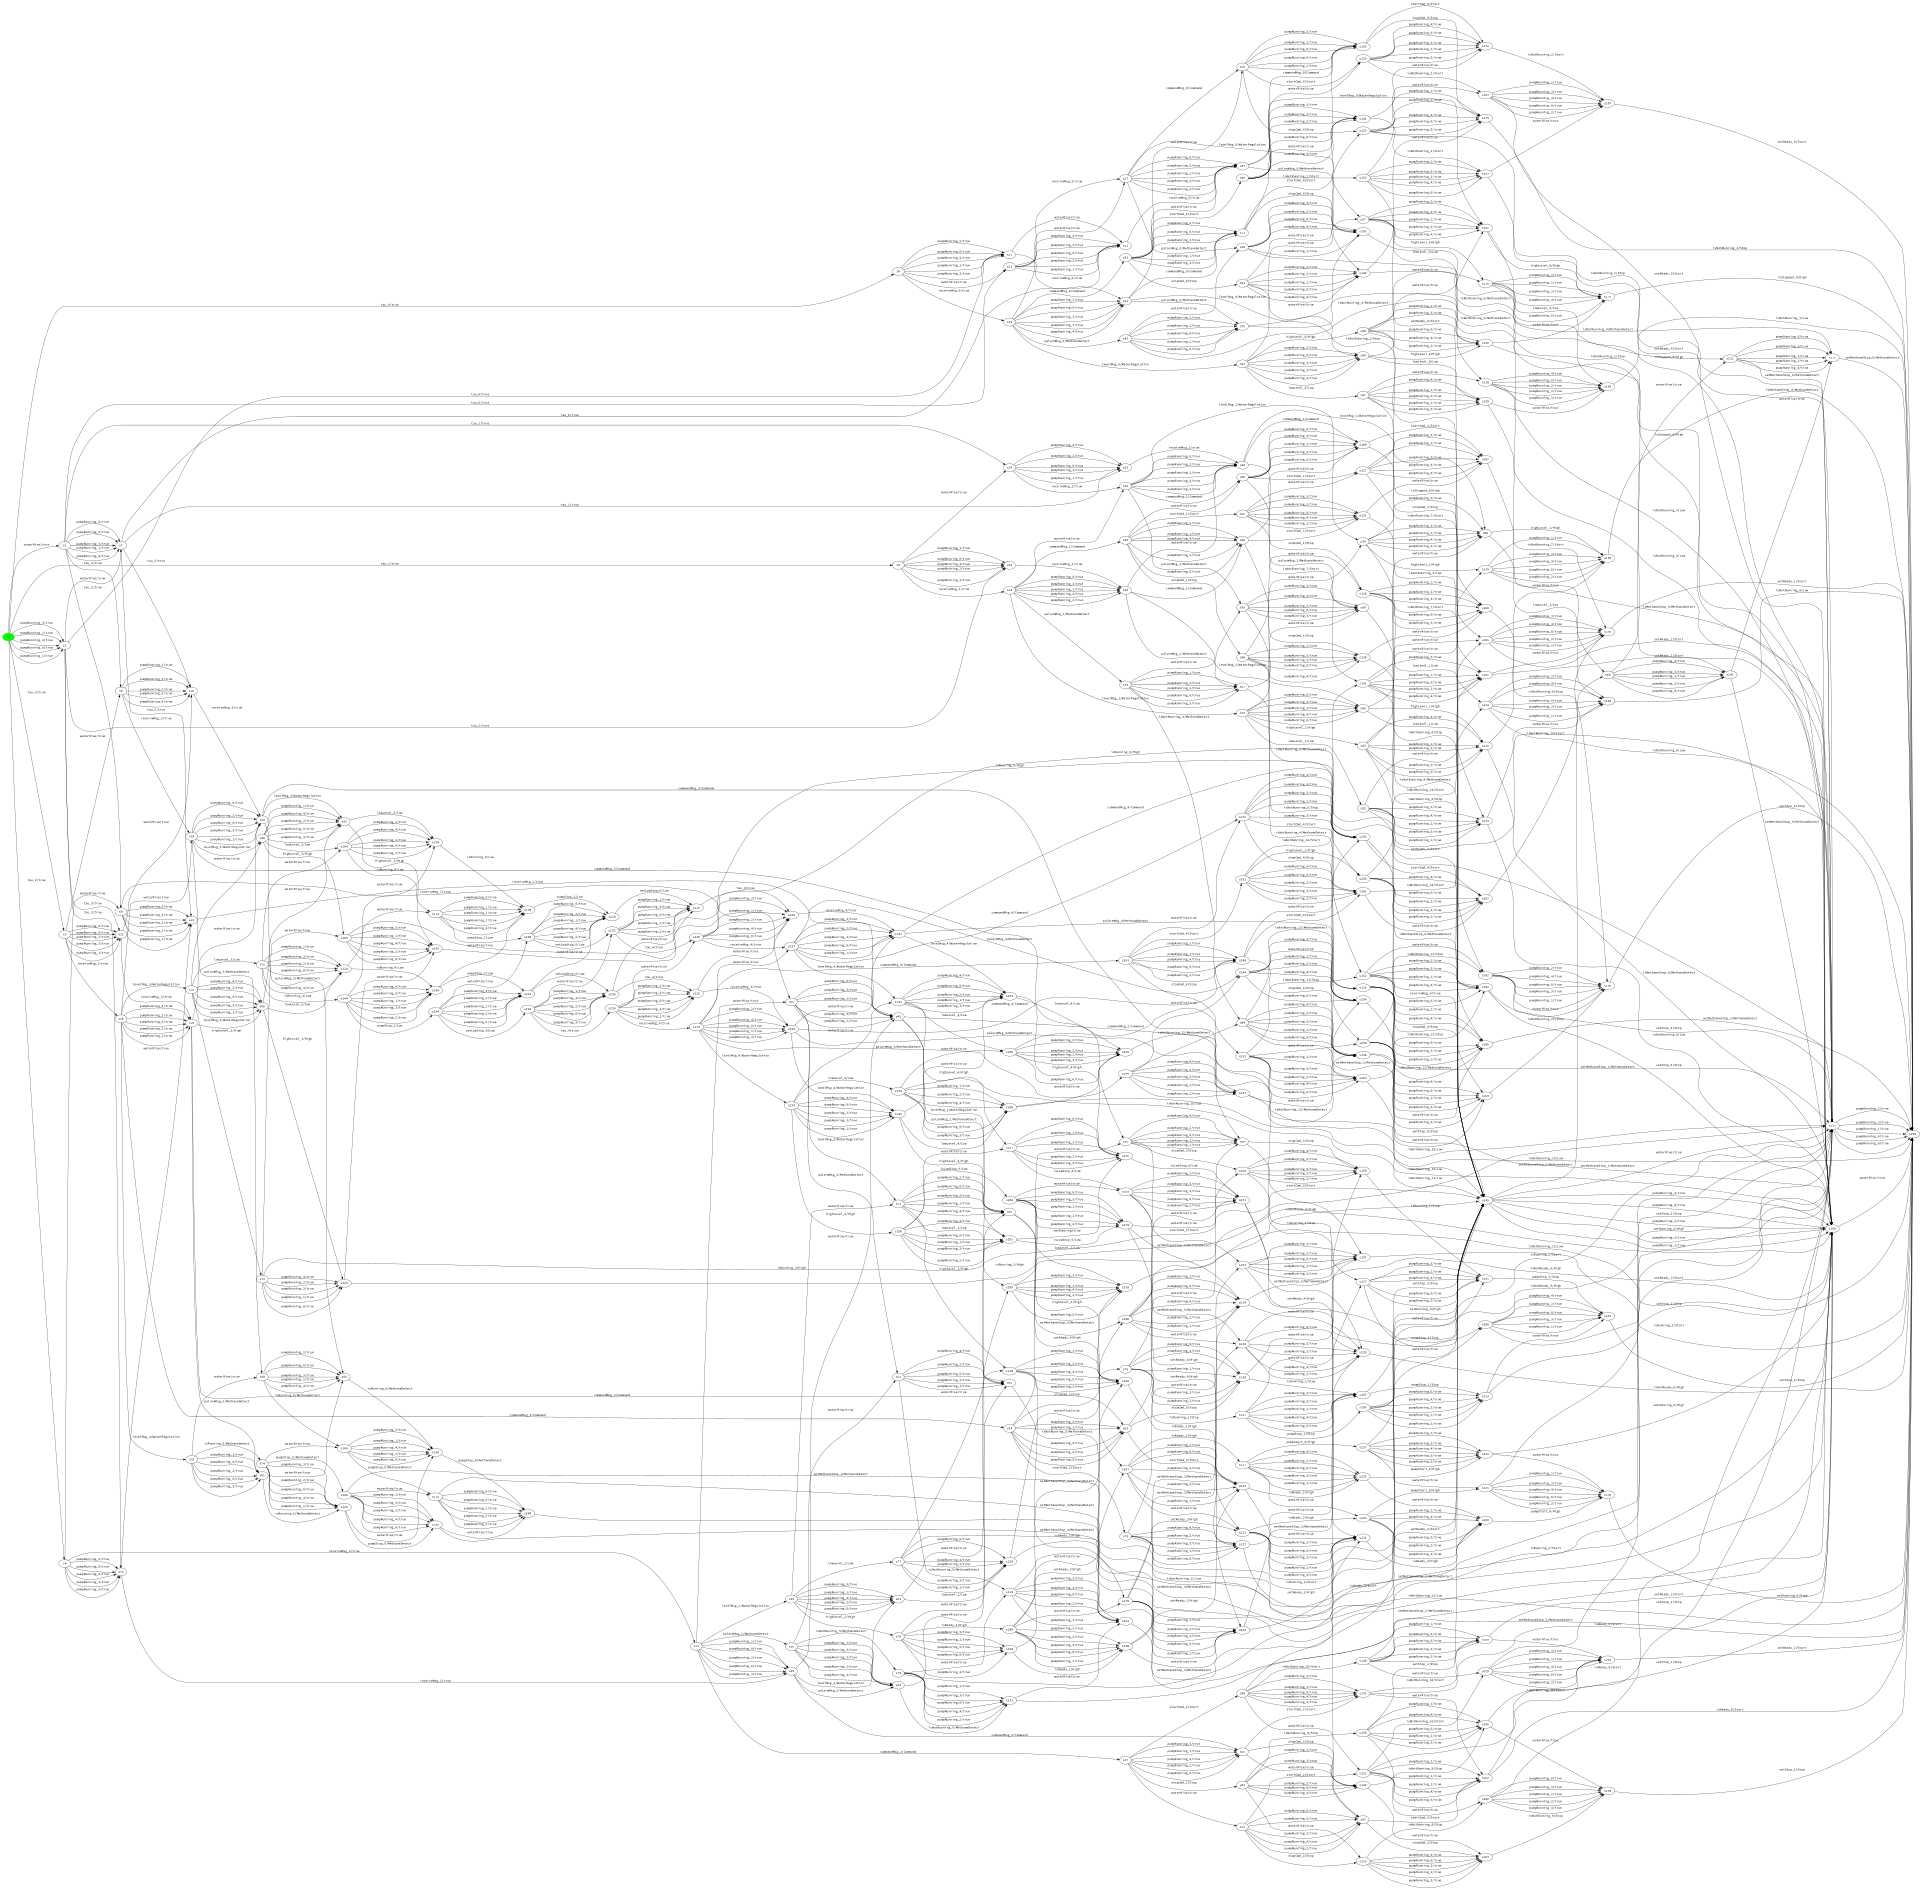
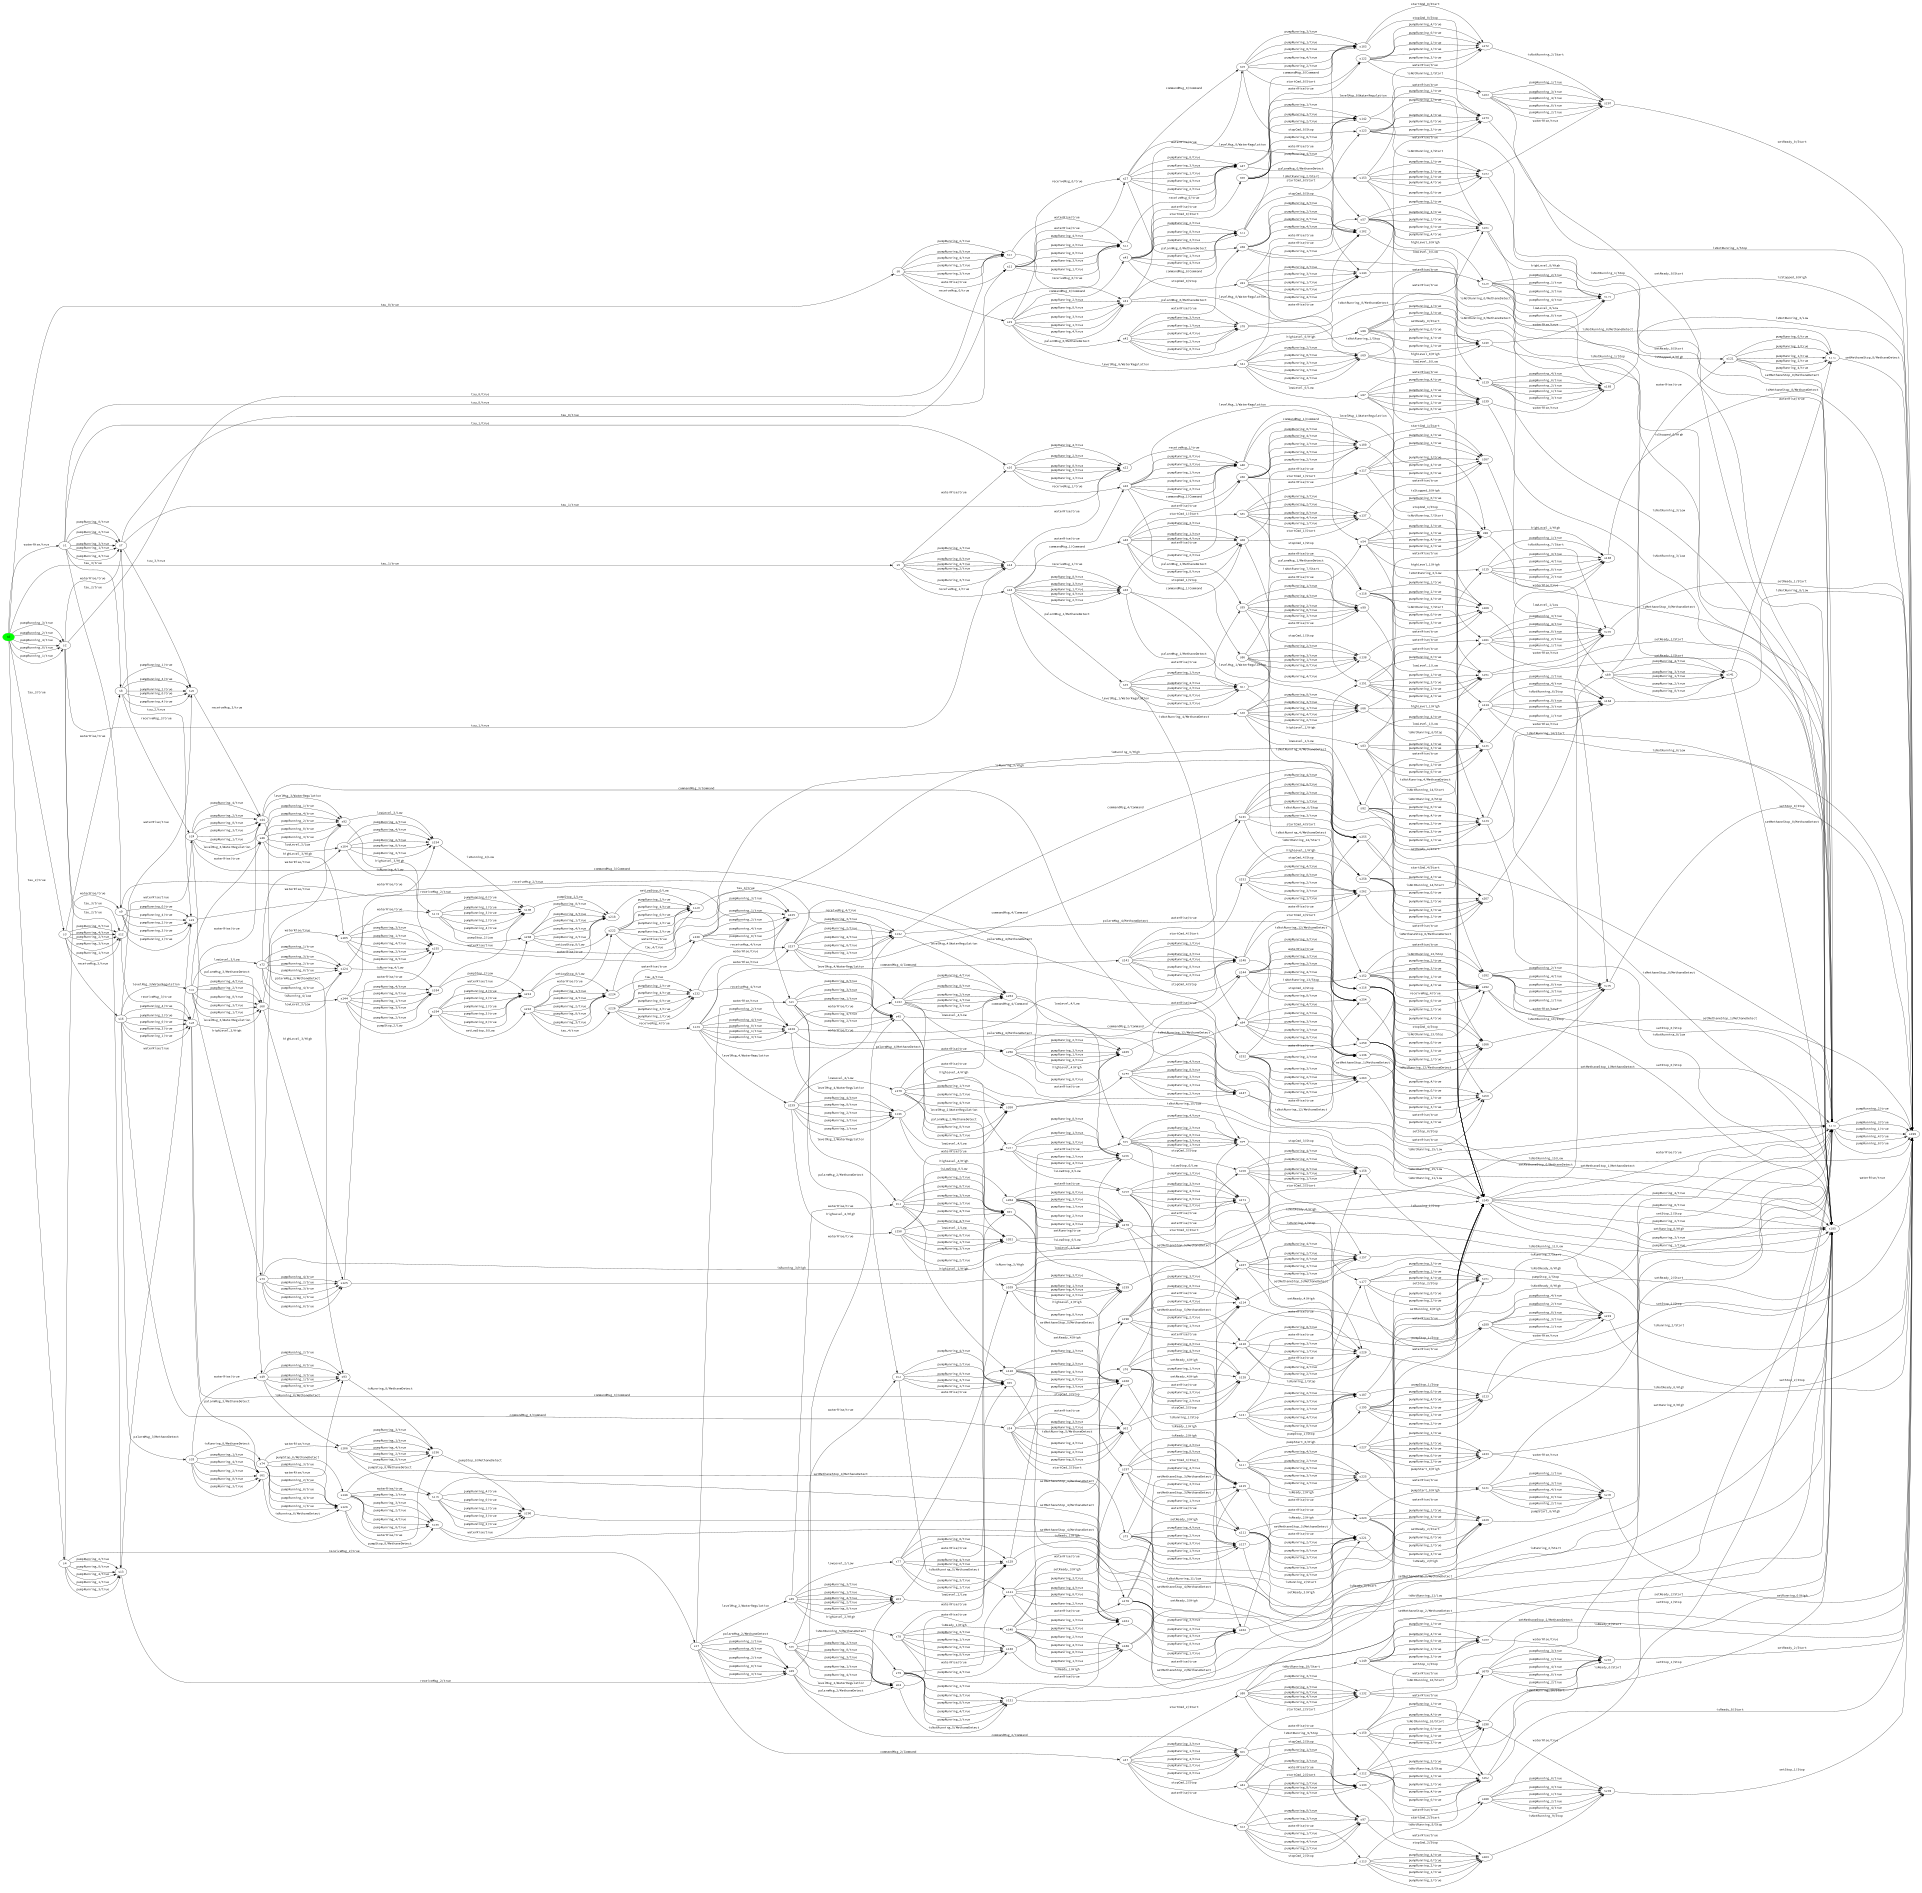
edge "s14" -> "s22": added, label "waterRise/true"
edge "s16" -> "s33": label " levelMsg_4/WaterRegulation " -> " palarmMsg_3/MethaneDetect "
